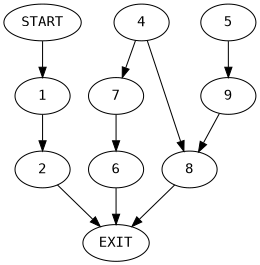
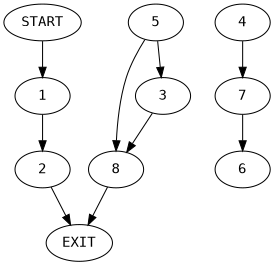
edge "4" -> "8": now "5" -> "8"
node "9": label "9" -> "3"
edge "6" -> "EXIT": removed
